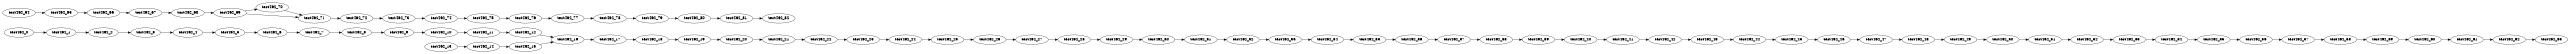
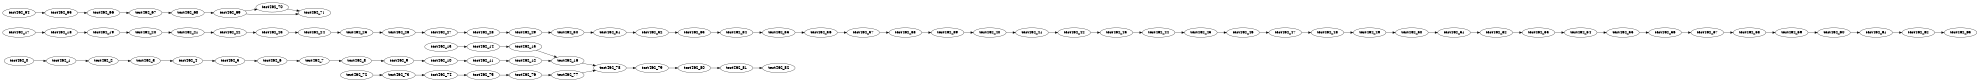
edge "test462_71" -> "test462_72": removed
edge "test462_16" -> "test462_17": now "test462_16" -> "test462_78"
